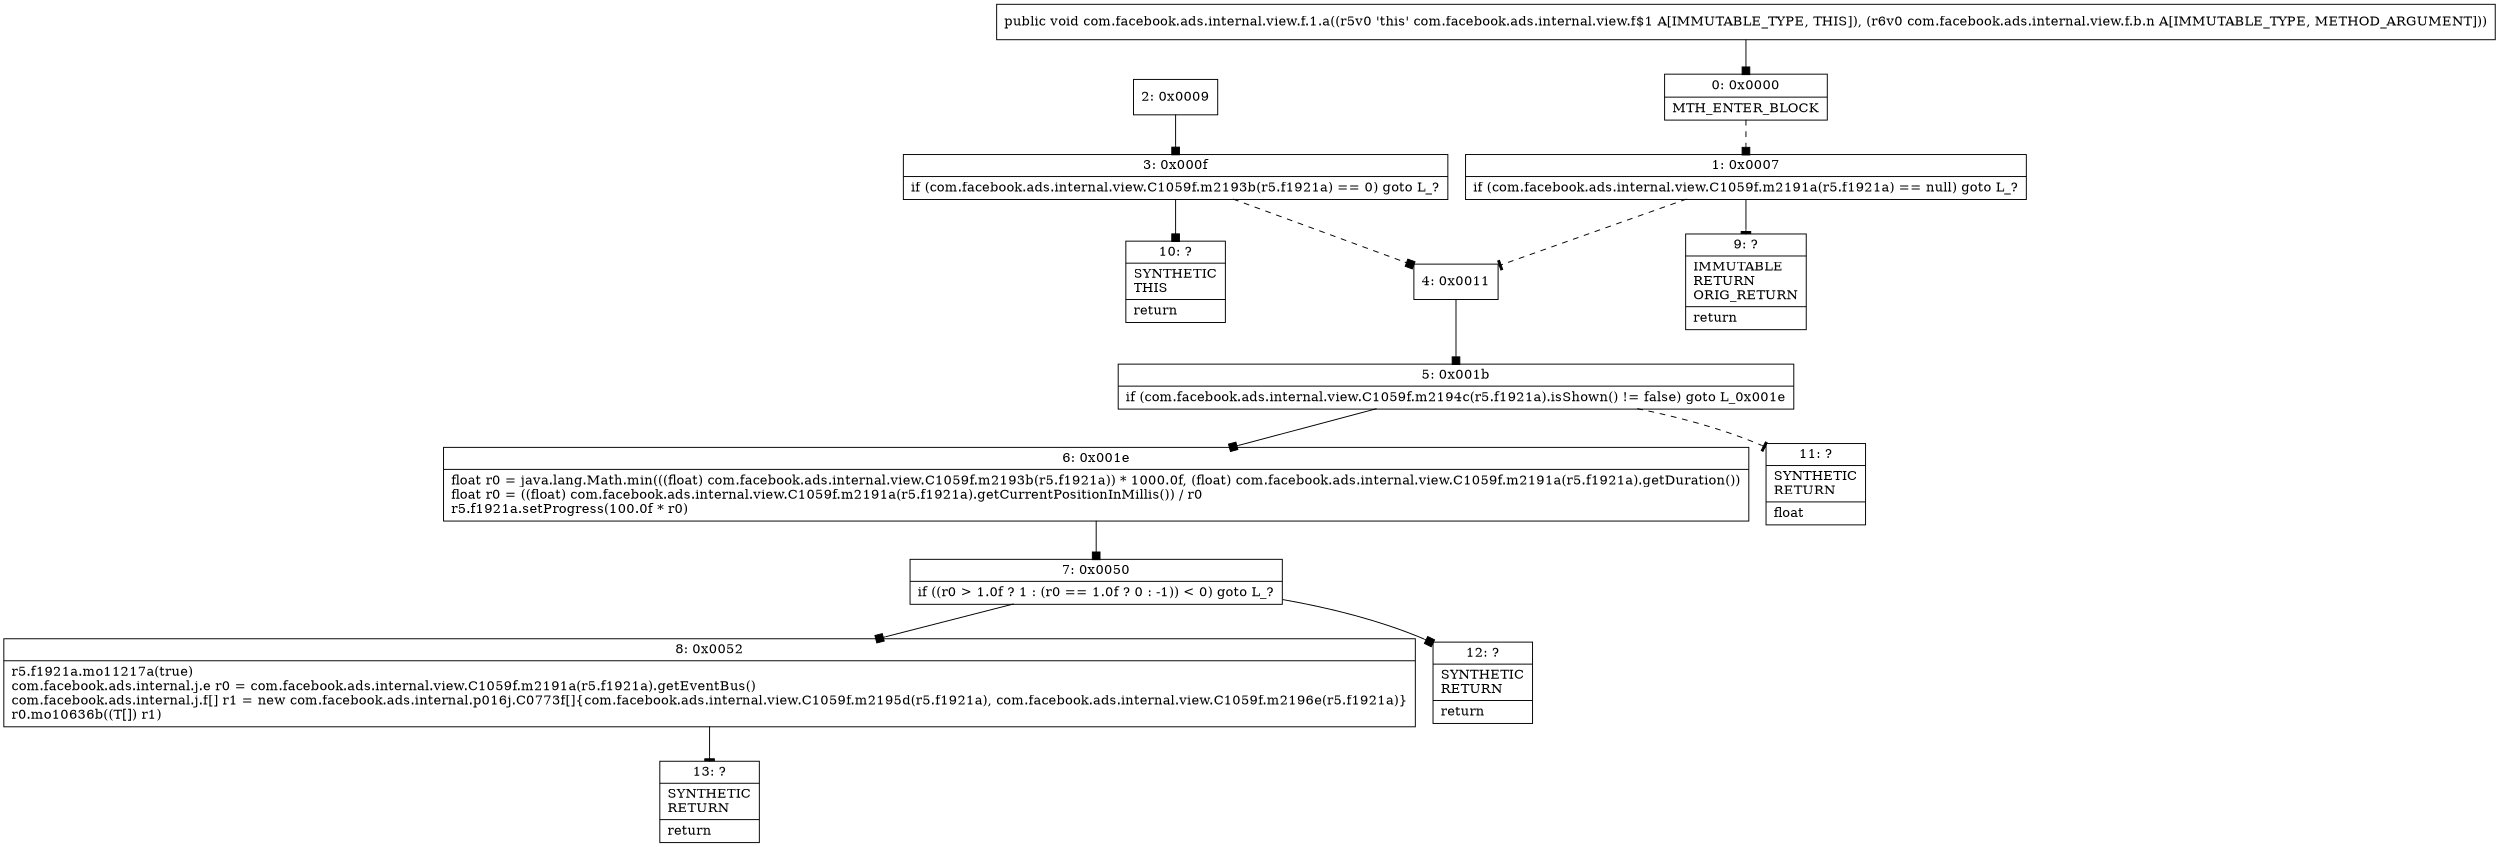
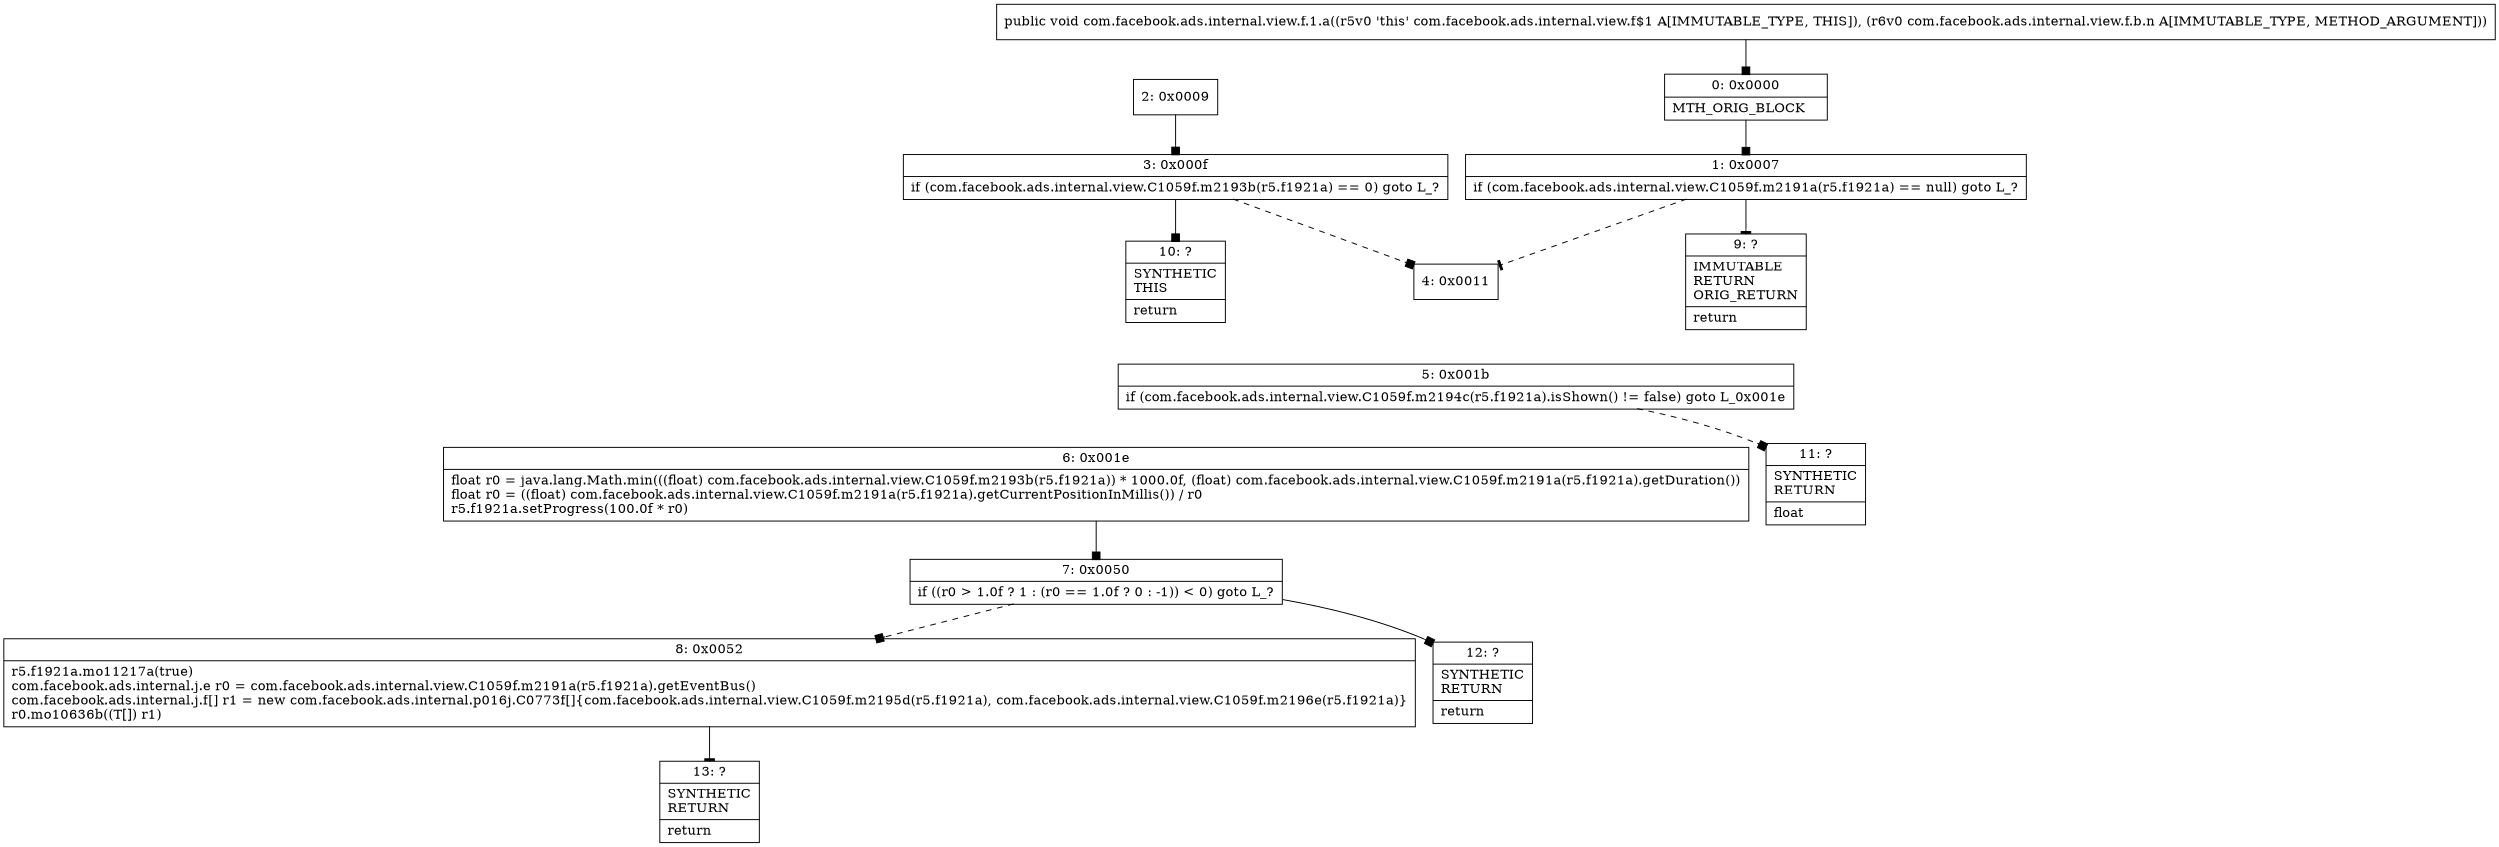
node "0: 0x0000": text "MTH_ENTER_BLOCK" -> "MTH_ORIG_BLOCK"
edge "0: 0x0000" -> "1: 0x0007": style dashed -> solid
edge "4: 0x0011" -> "5: 0x001b": removed
edge "5: 0x001b" -> "11: ?": arrowhead tee -> box
edge "5: 0x001b" -> "6: 0x001e": removed
edge "7: 0x0050" -> "8: 0x0052": style solid -> dashed
